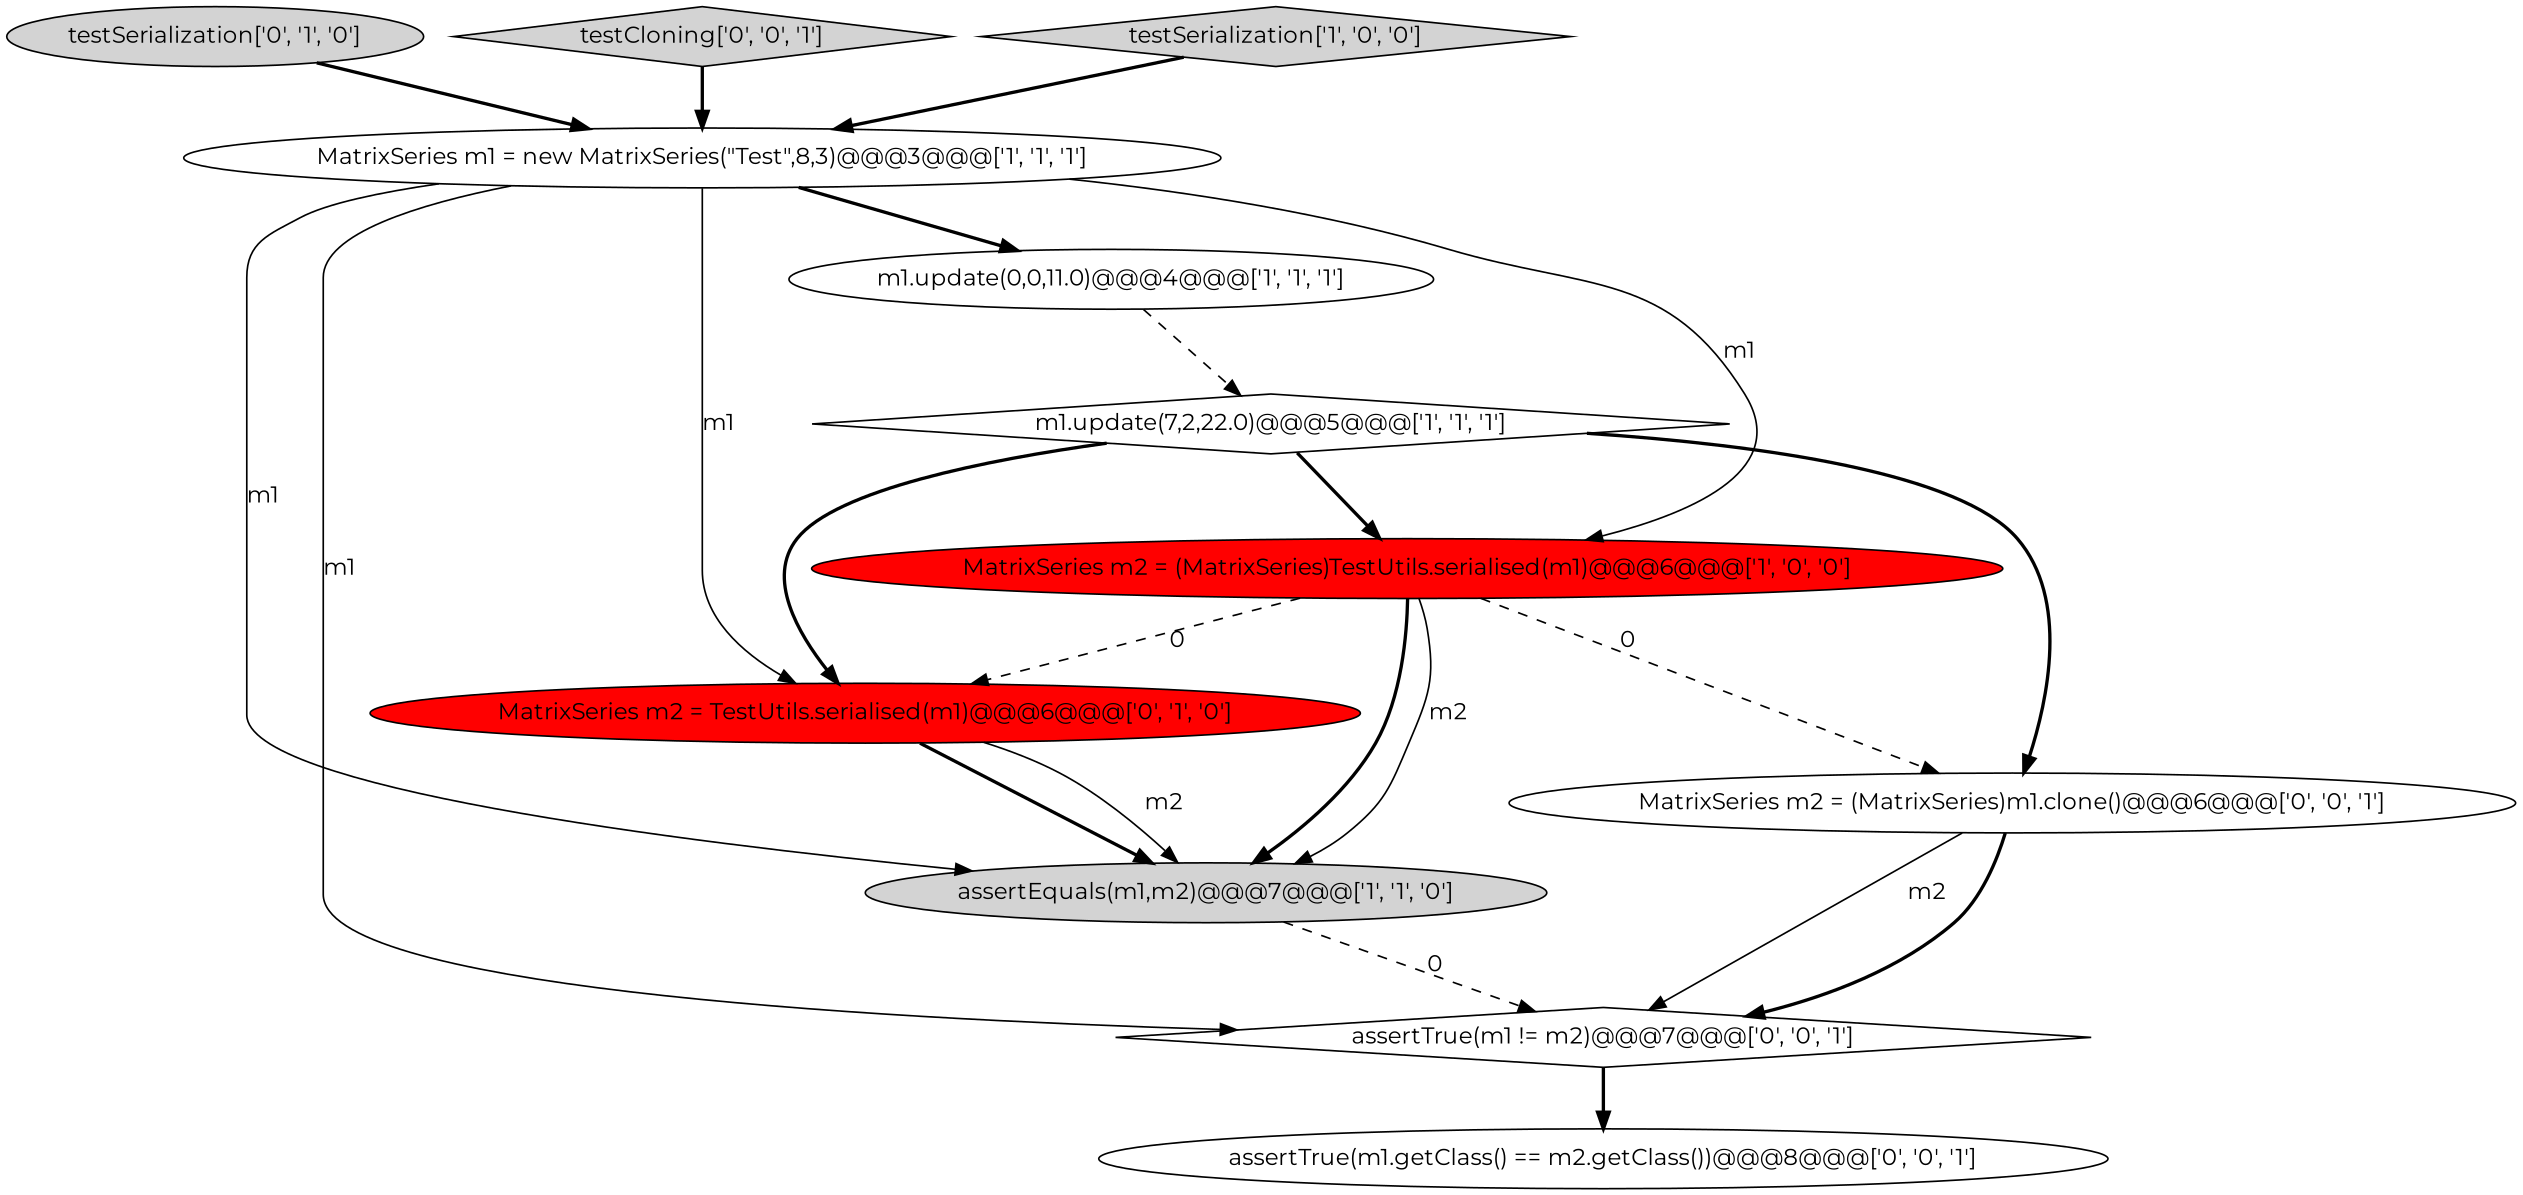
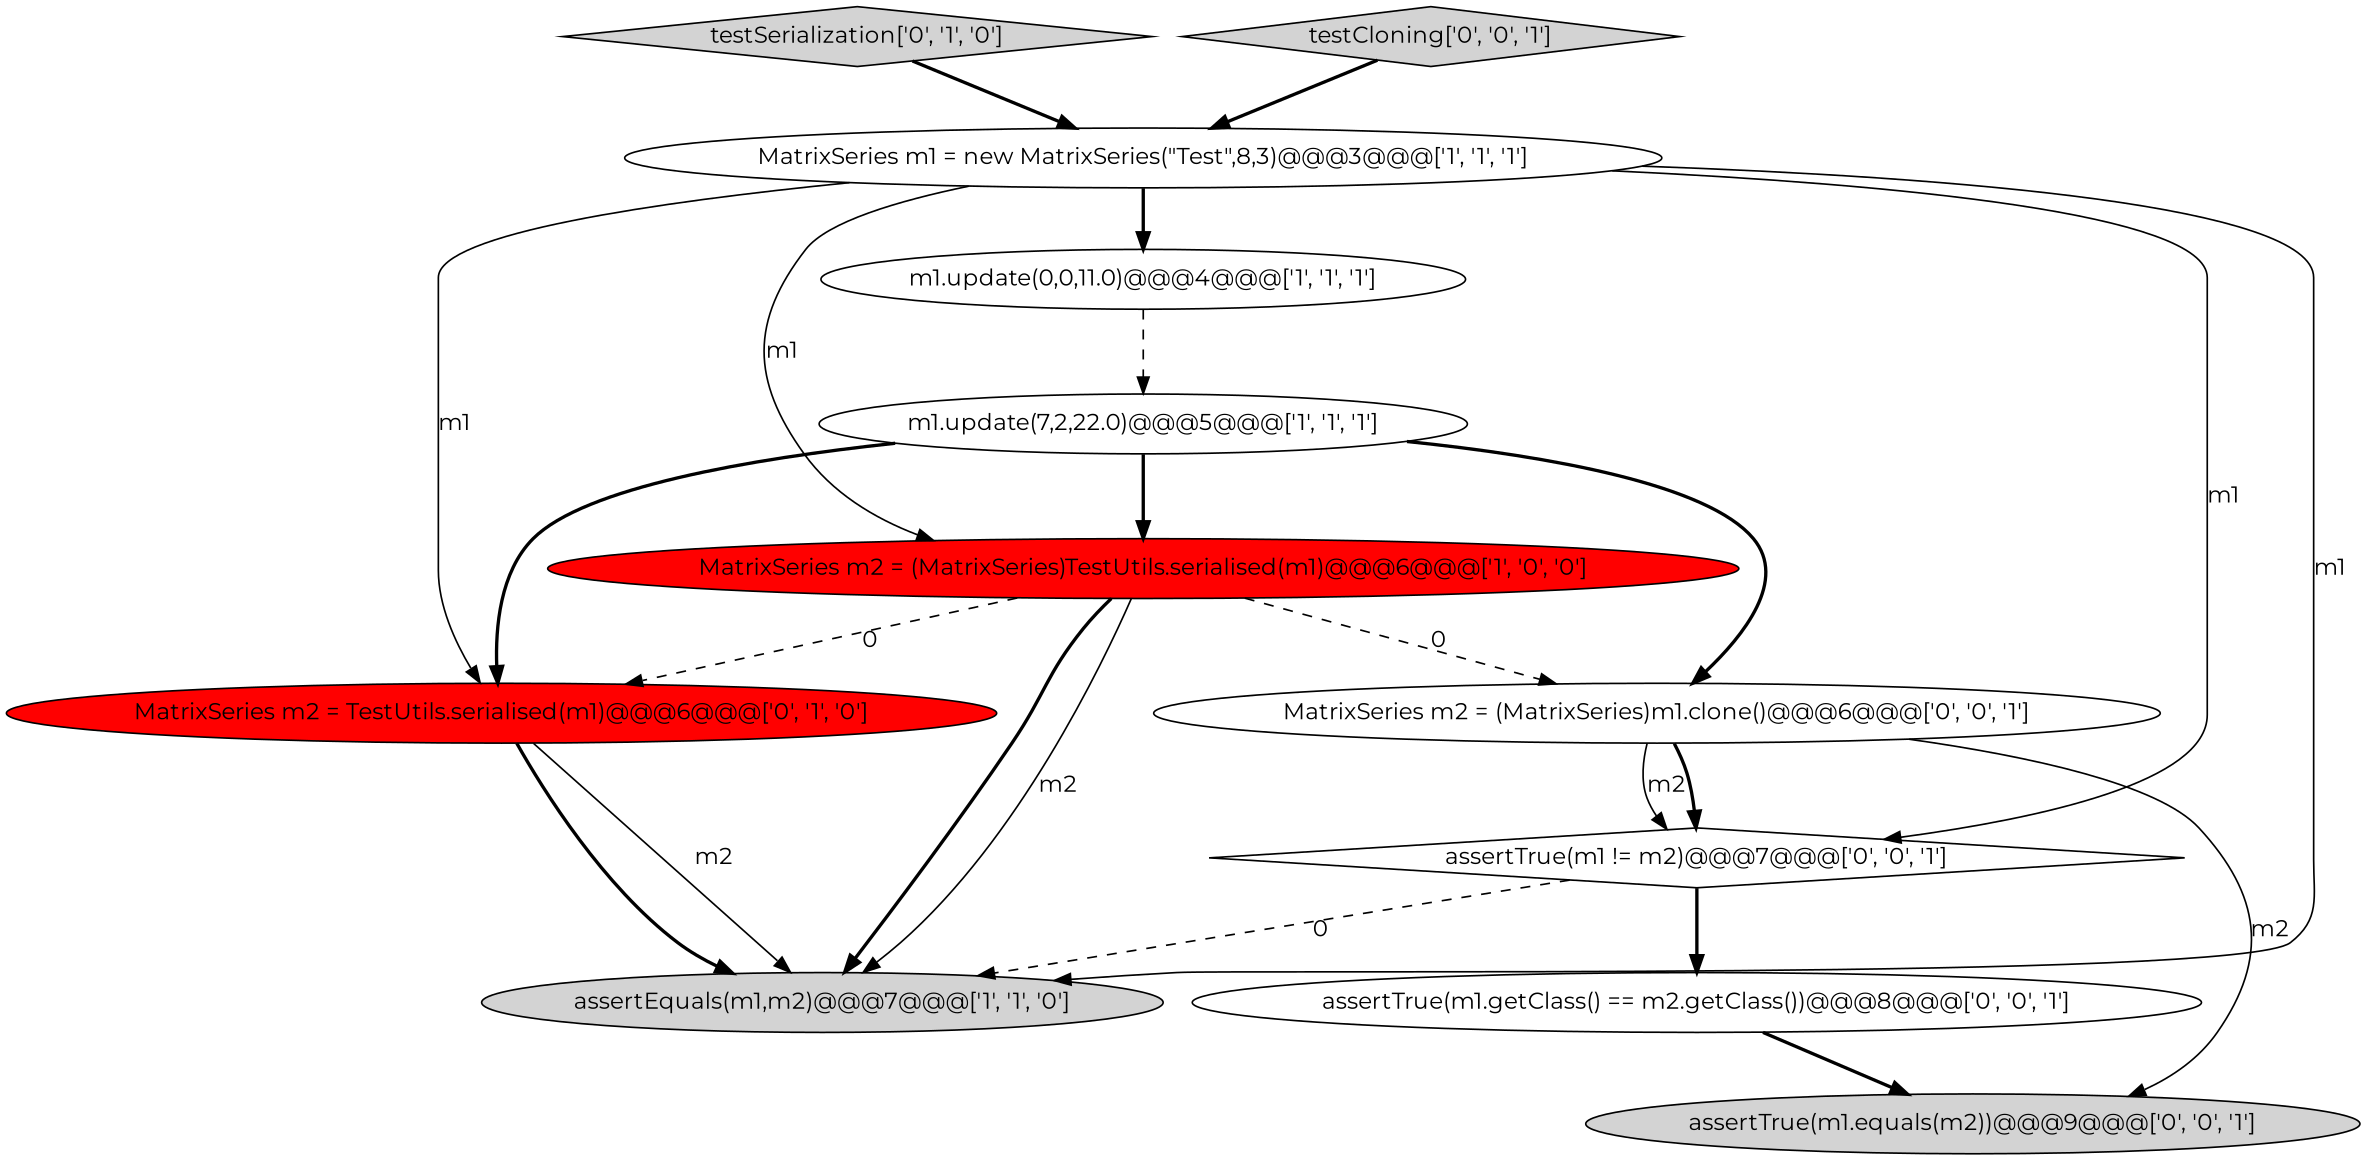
node "testSerialization['0', '1', '0']": shape ellipse -> diamond
node "testSerialization['1', '0', '0']": removed
node "m1.update(7,2,22.0)@@@5@@@['1', '1', '1']": shape diamond -> ellipse
edge "assertEquals(m1,m2)@@@7@@@['1', '1', '0']" -> "assertTrue(m1 != m2)@@@7@@@['0', '0', '1']": reversed
node "assertTrue(m1.equals(m2))@@@9@@@['0', '0', '1']": added
